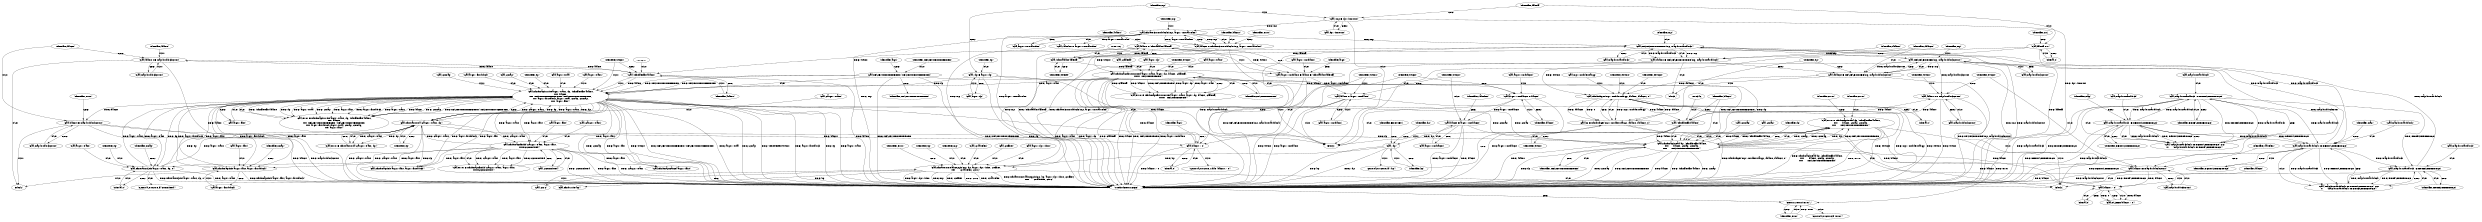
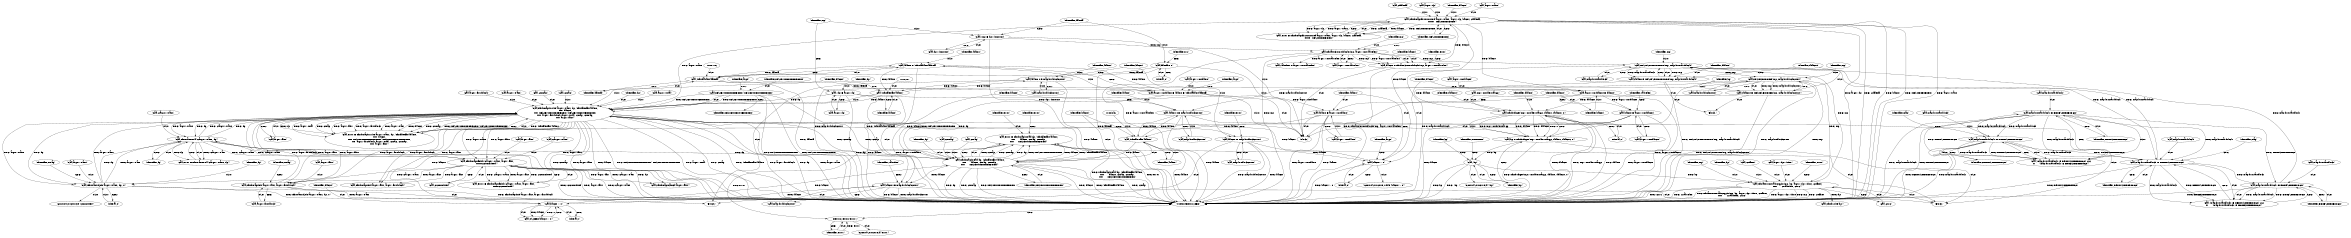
edge "(Call,blkcnt = xfs_attr3_rmt_blocks(mp, args->rmtvaluelen))" -> "(Call,xfs_attr3_rmt_blocks(mp, args->rmtvaluelen))": now "(Identifier,XFS_ATTR_FORK)" -> "(Call,xfs_attr3_rmt_blocks(mp, args->rmtvaluelen))"
edge "(Call,dblkno = XFS_FSB_TO_DADDR(mp, map.br_startblock))" -> "(Call,dblkcnt = XFS_FSB_TO_BB(mp, map.br_blockcount))": now "(Call,dblkno = XFS_FSB_TO_DADDR(mp, map.br_startblock))" -> "(Call,XFS_FSB_TO_DADDR(mp, map.br_startblock))"
node "(Call,&valuelen)": removed
edge "(Call,(xfs_dablk_t)lfileoff)" -> "(MethodReturn,RET)": added, label "DDG: lfileoff"
